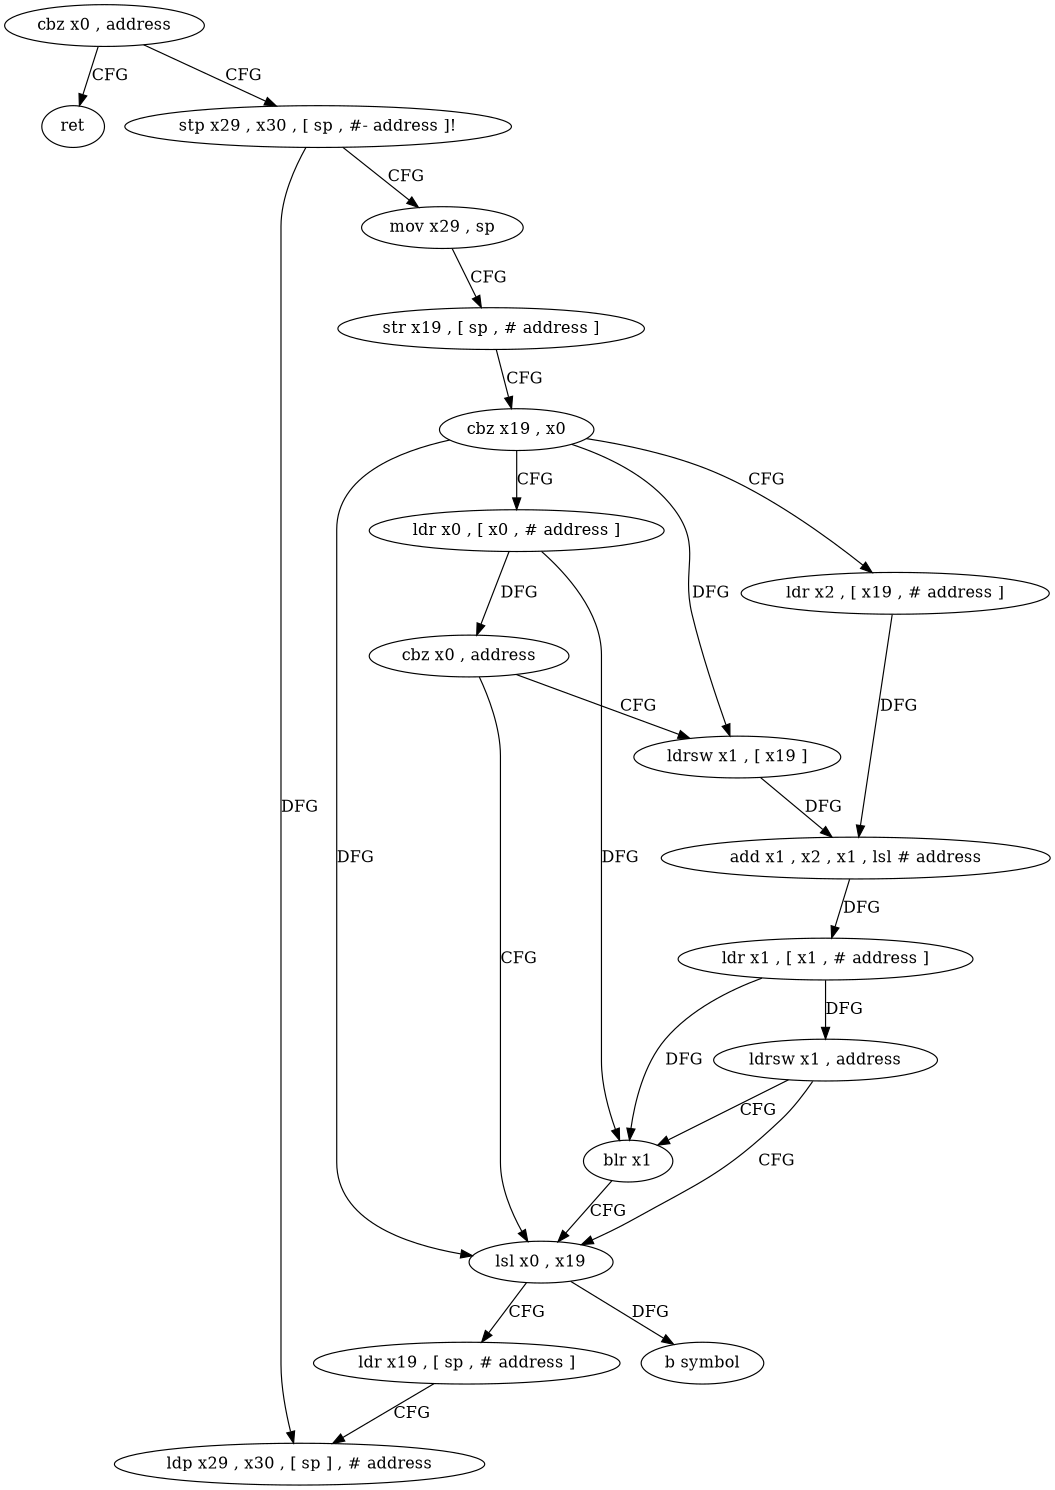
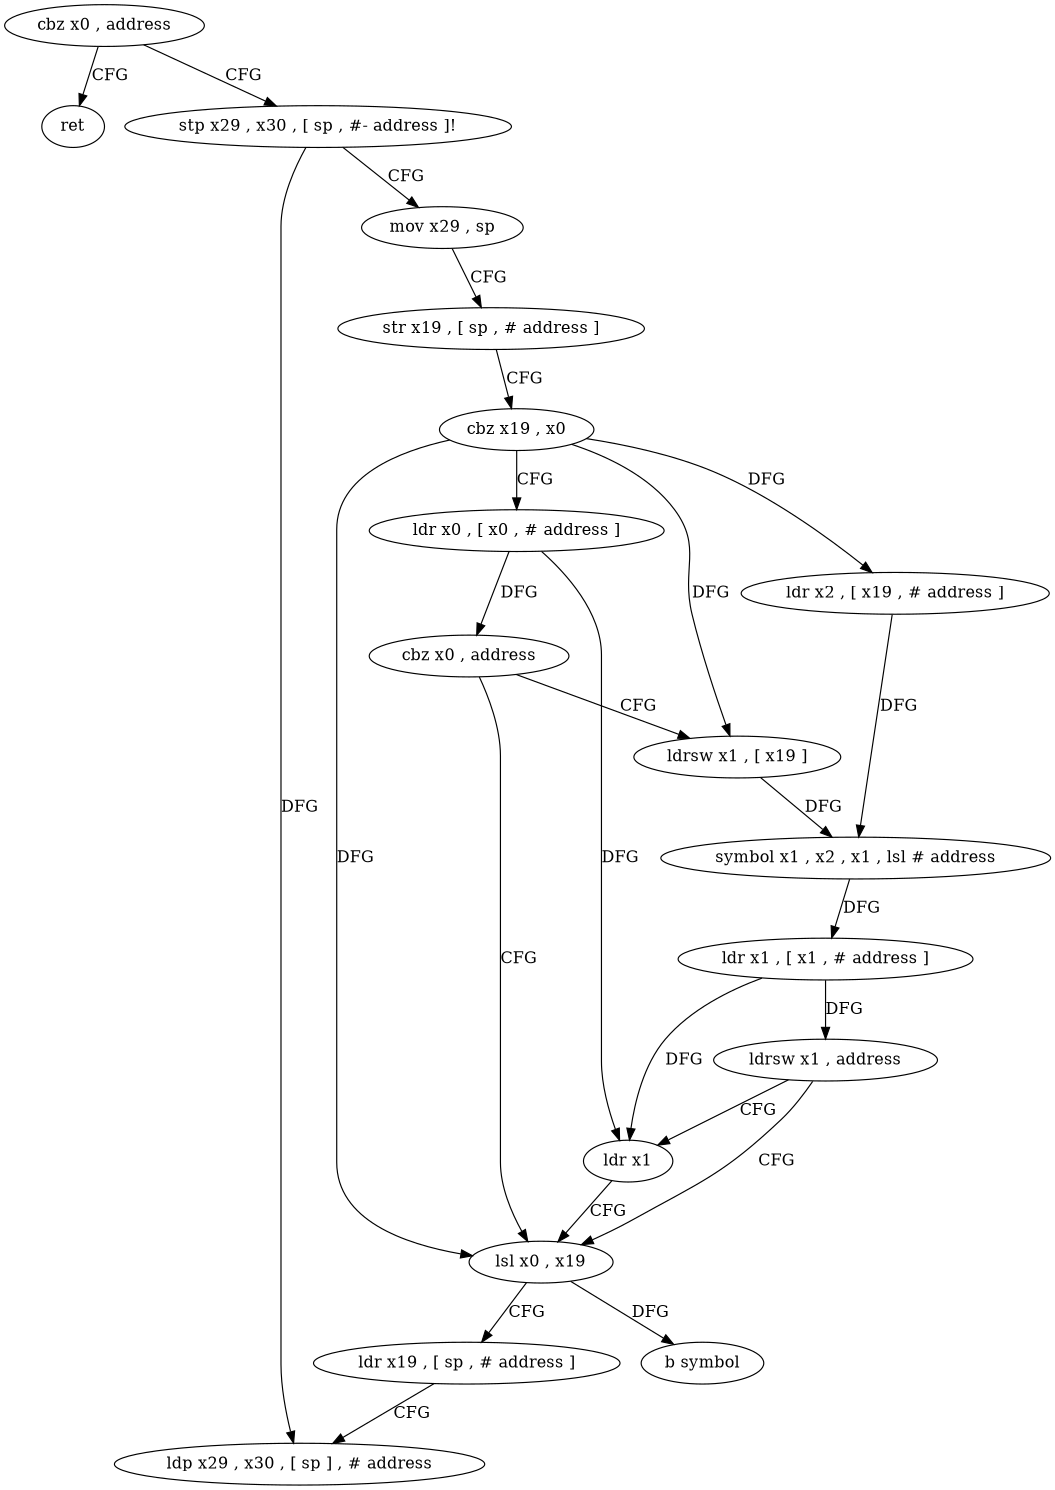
edge "cbz x19 , x0" -> "ldr x2 , [ x19 , # address ]": label "CFG" -> "DFG"
node "add x1 , x2 , x1 , lsl # address": label "add x1 , x2 , x1 , lsl # address" -> "symbol x1 , x2 , x1 , lsl # address"
node "blr x1": label "blr x1" -> "ldr x1"
